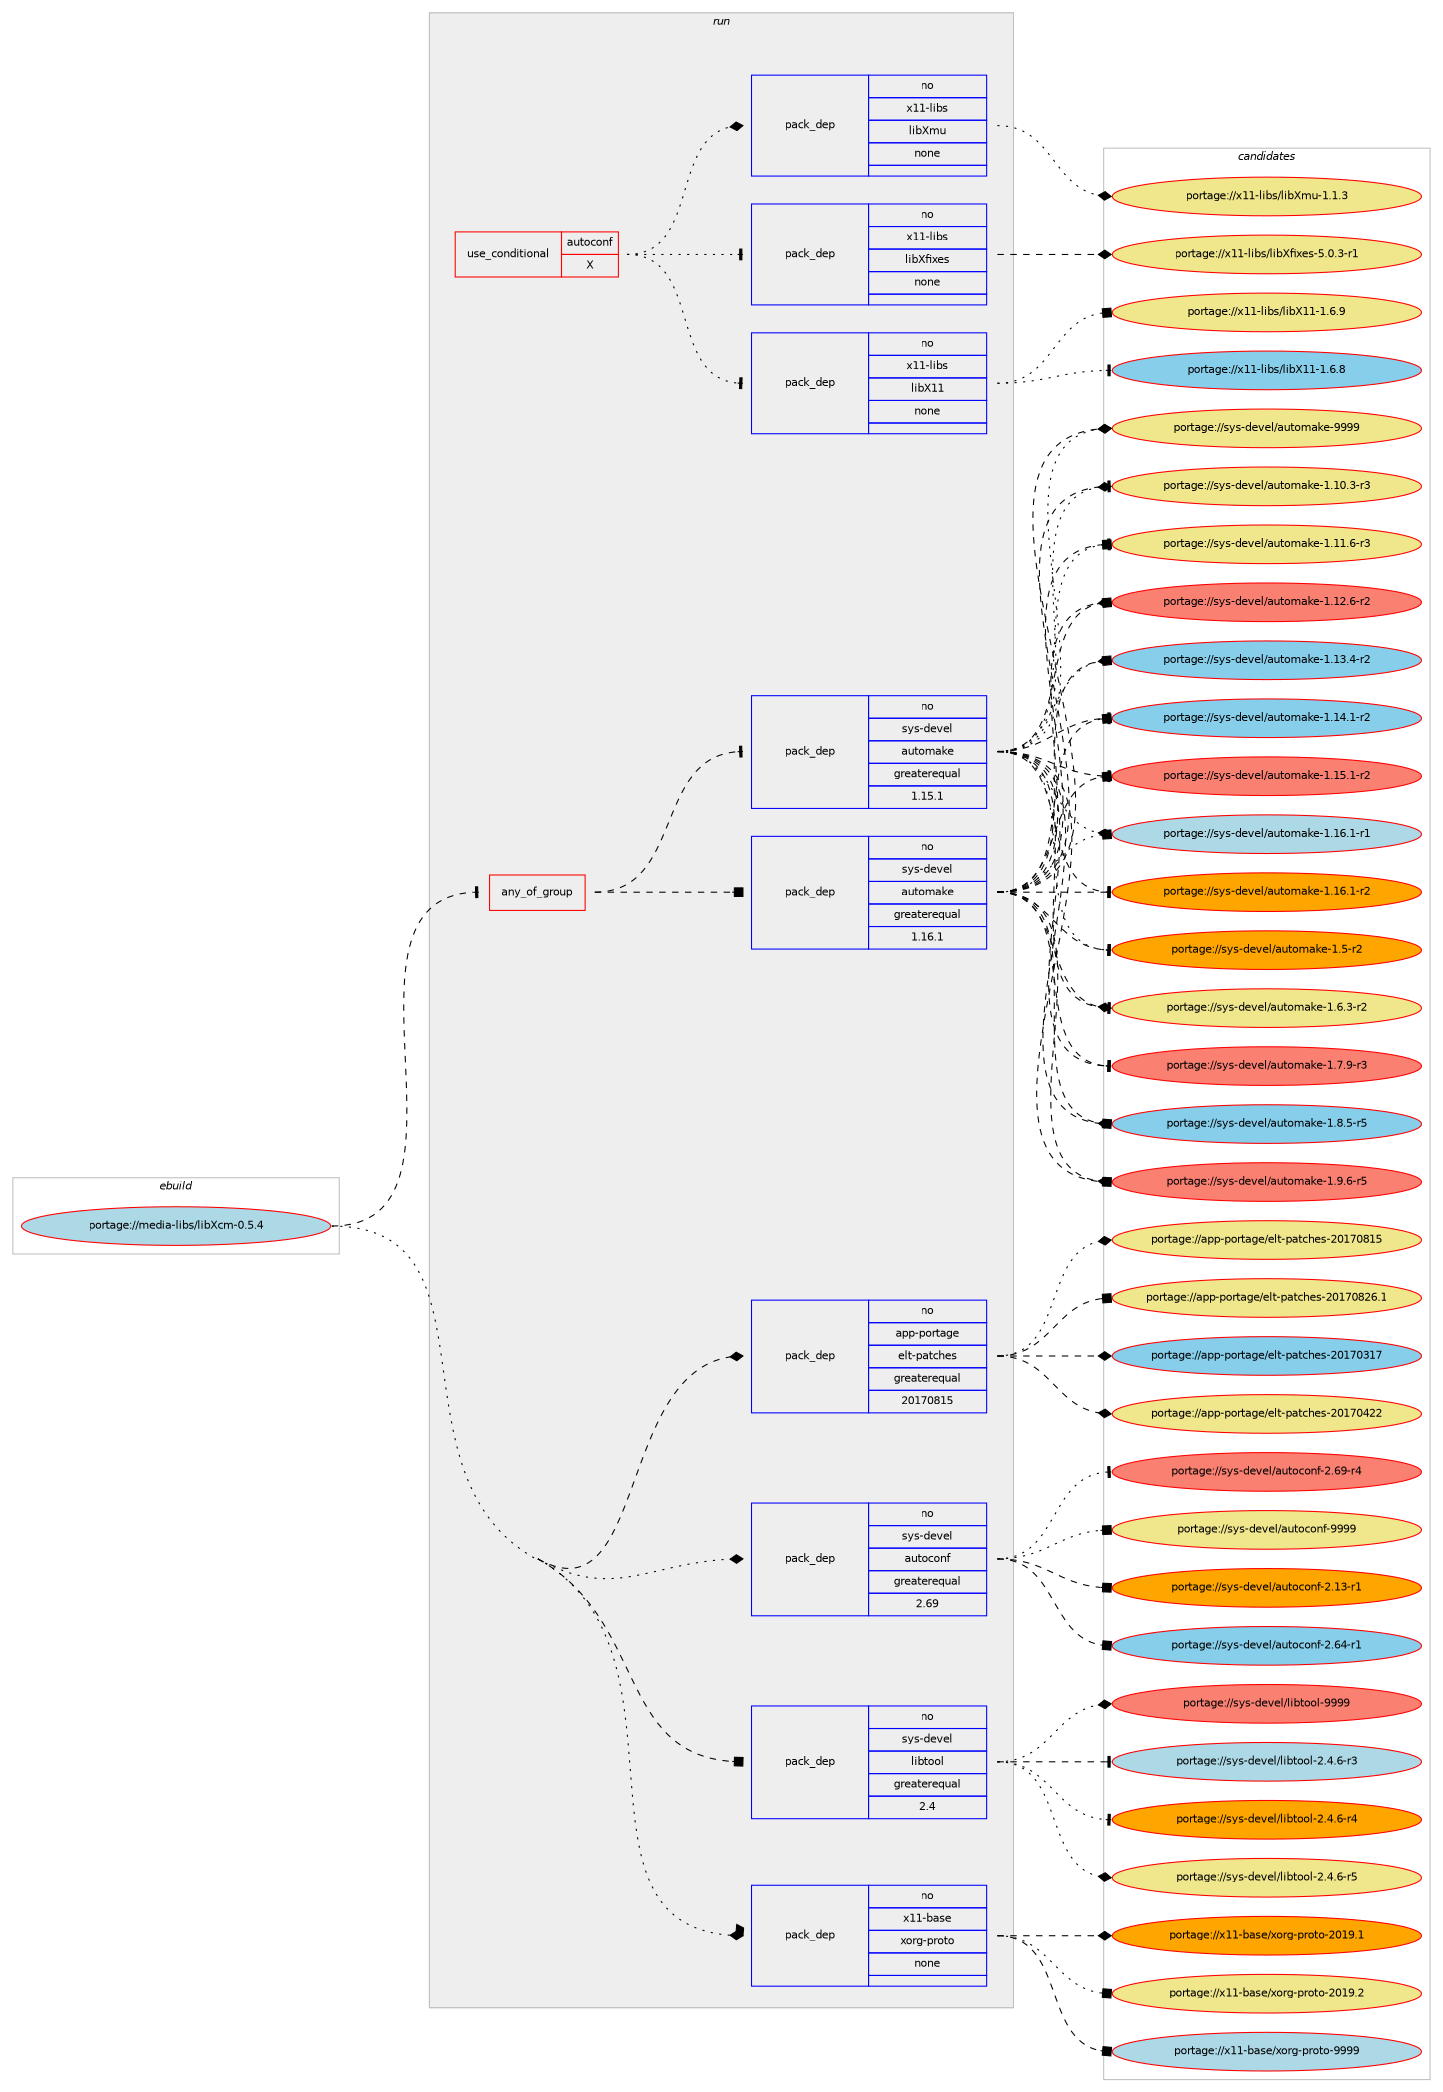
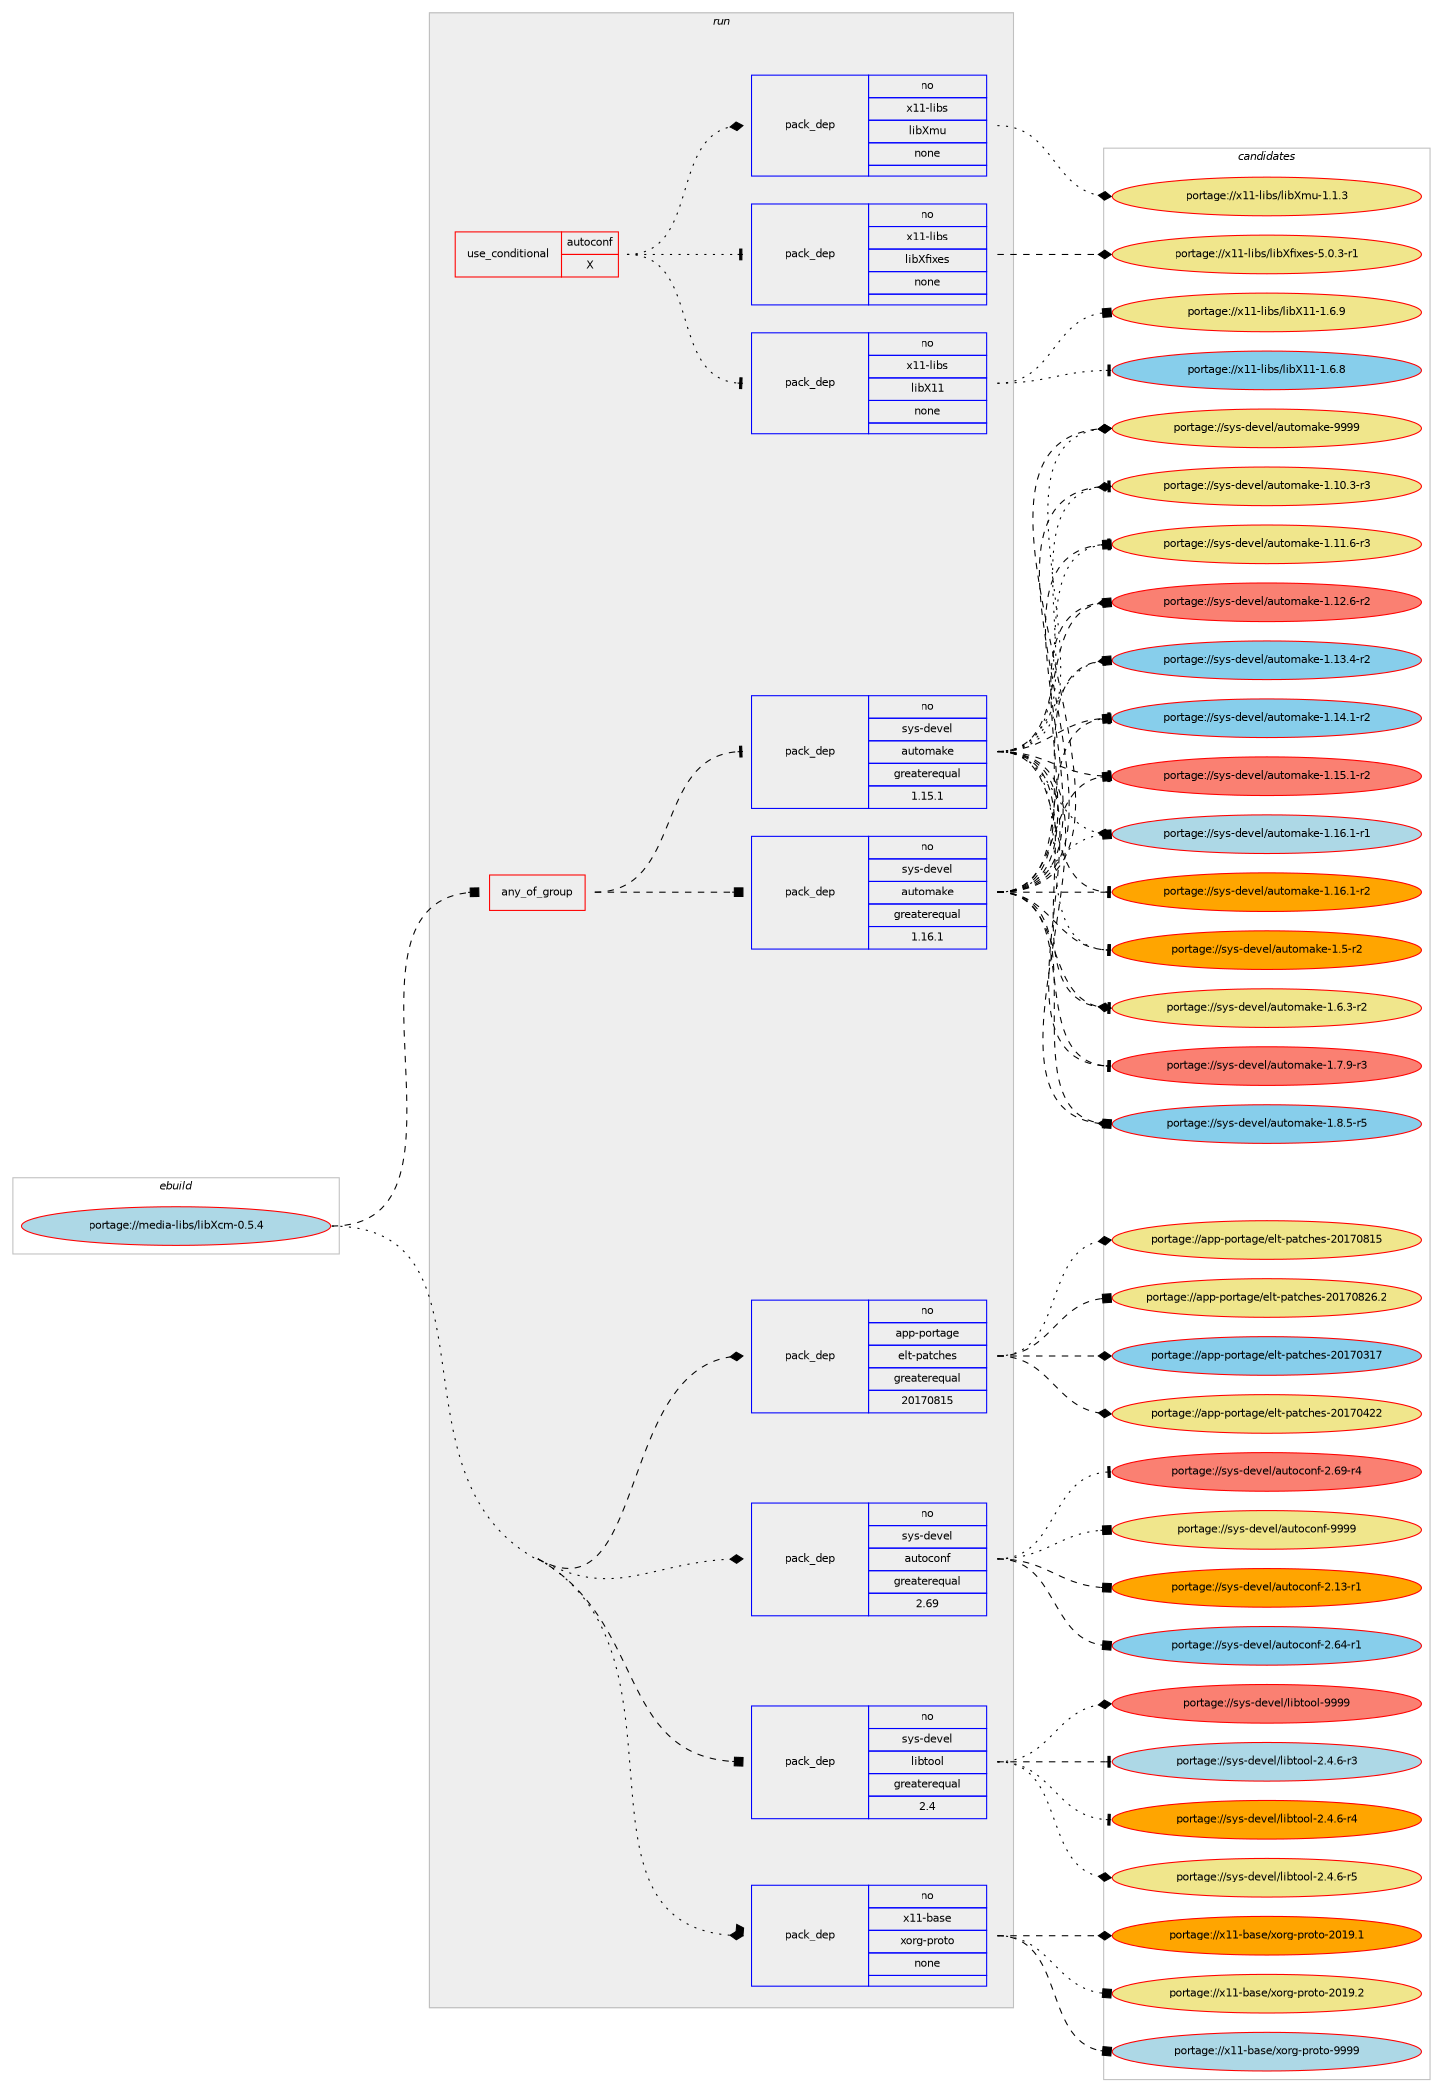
edge "portage://media-libs/libXcm-0.5.4" -> "any_of_group": arrowhead tee -> box
node "portage://sys-devel/automake-1.9.6-r5": removed
node "portage://app-portage/elt-patches-20170826.1": label "portage://app-portage/elt-patches-20170826.1" -> "portage://app-portage/elt-patches-20170826.2"
